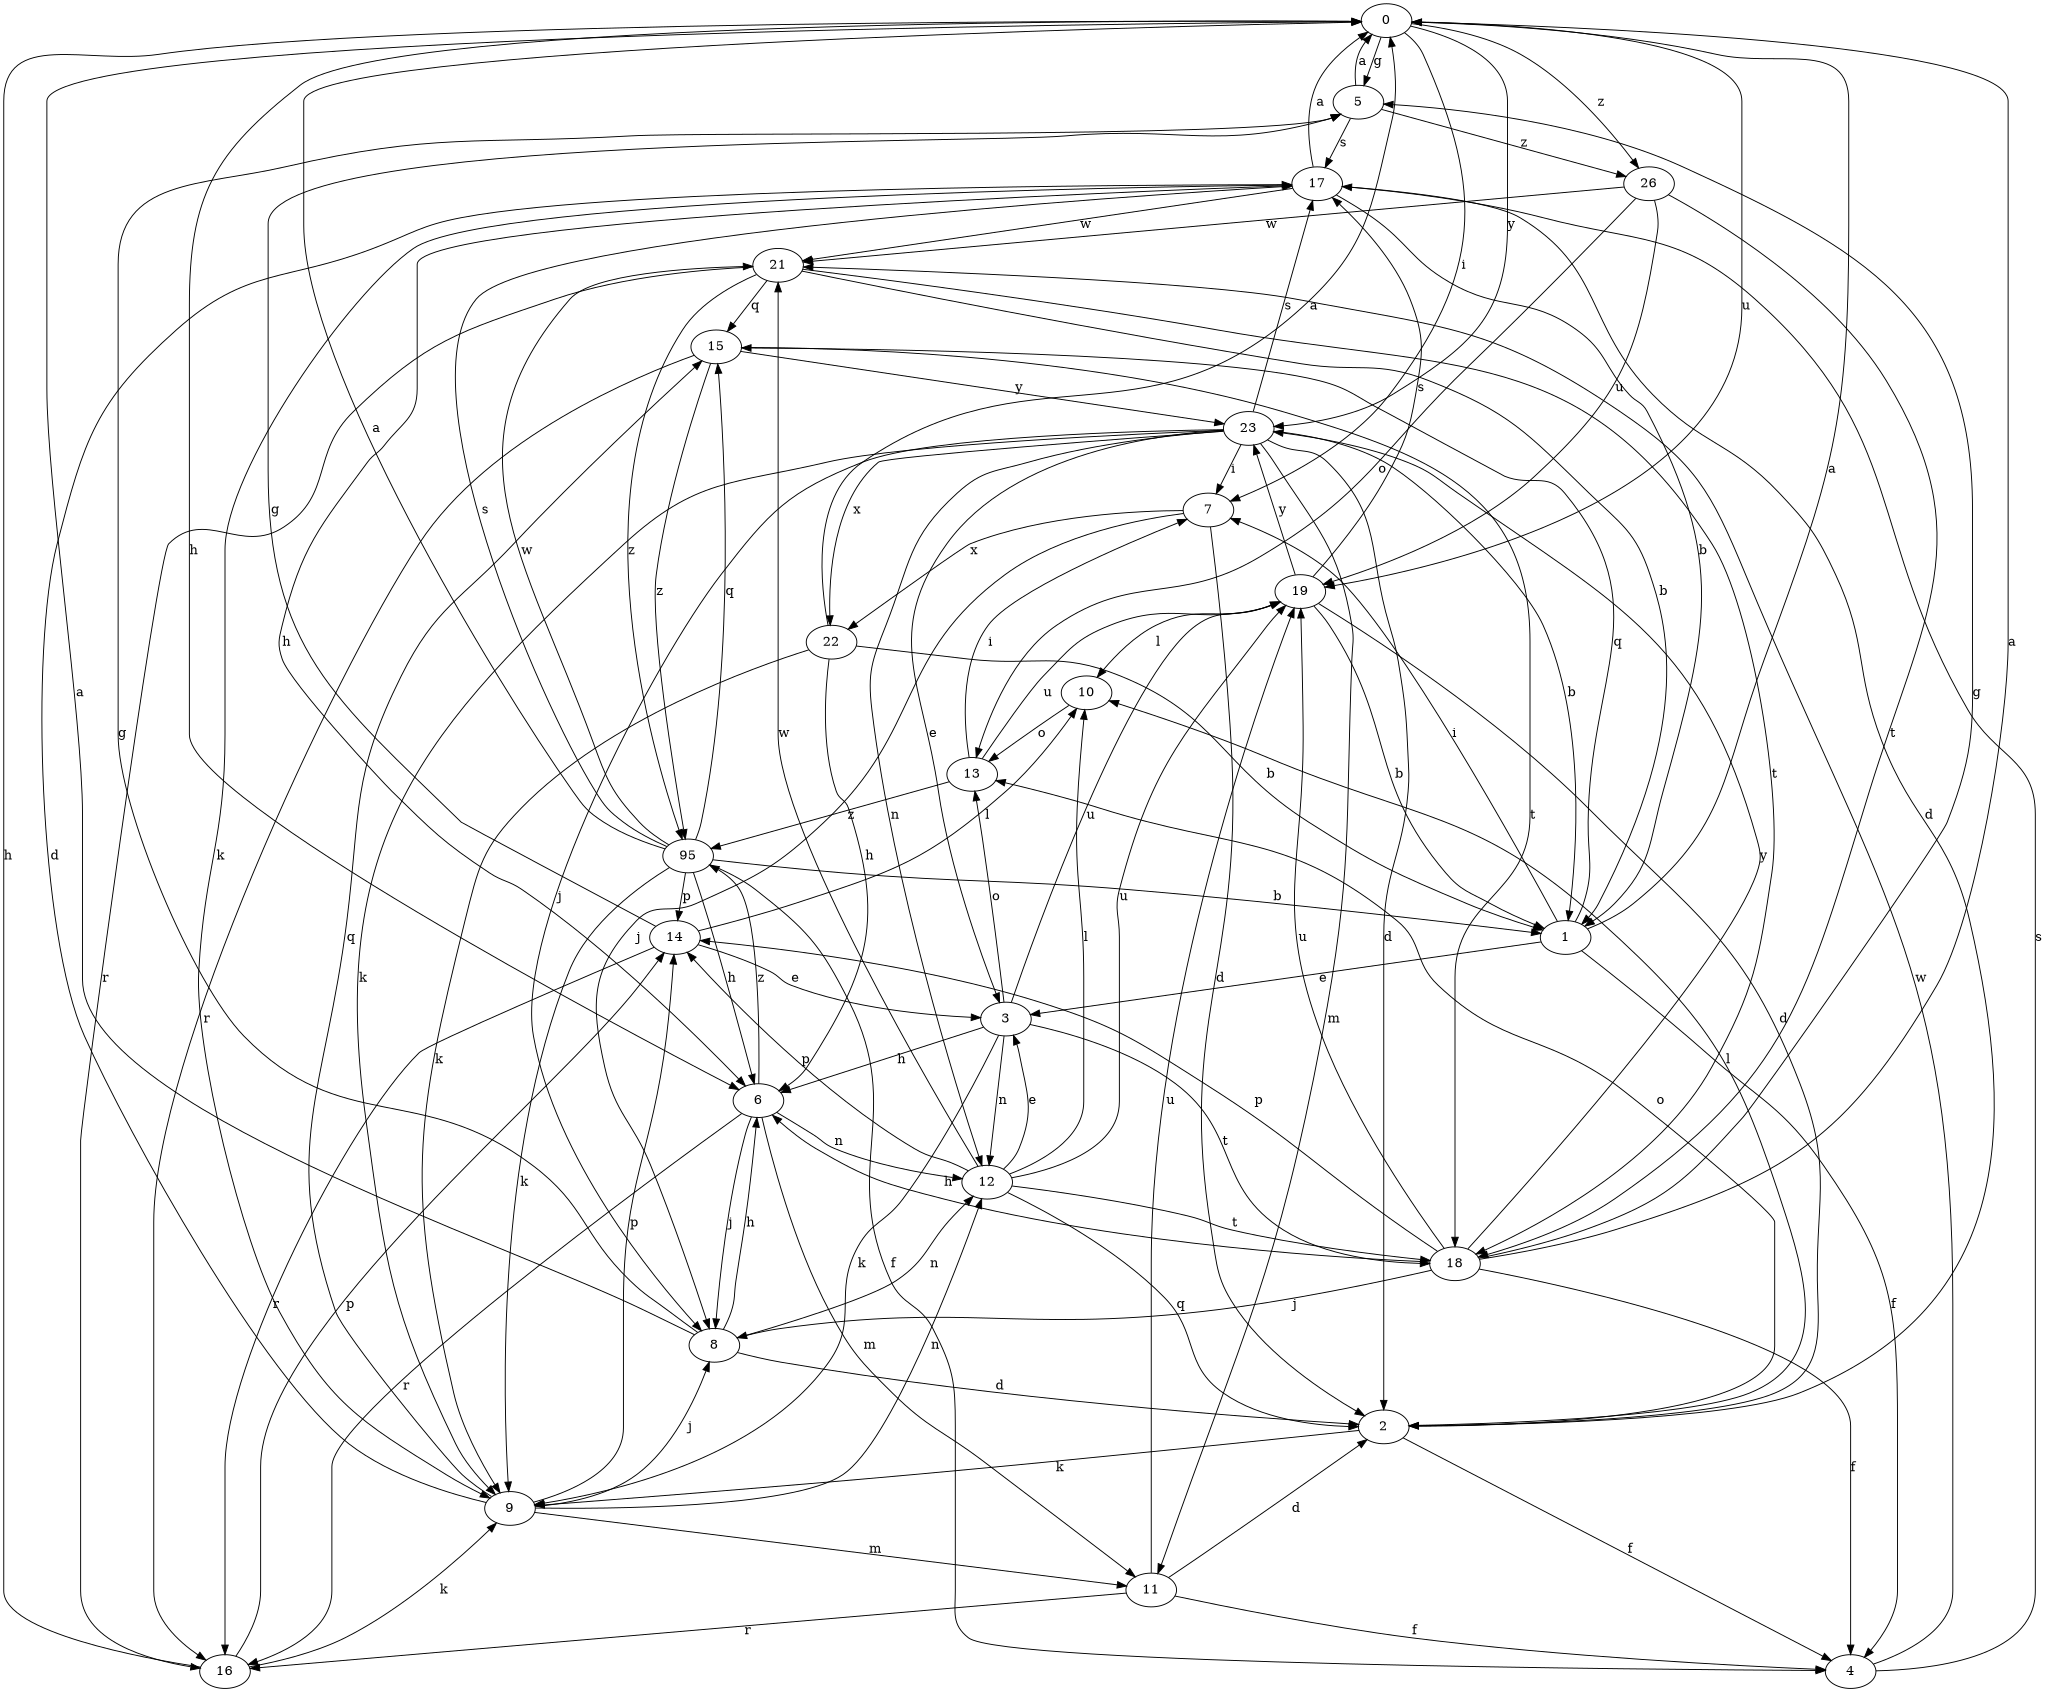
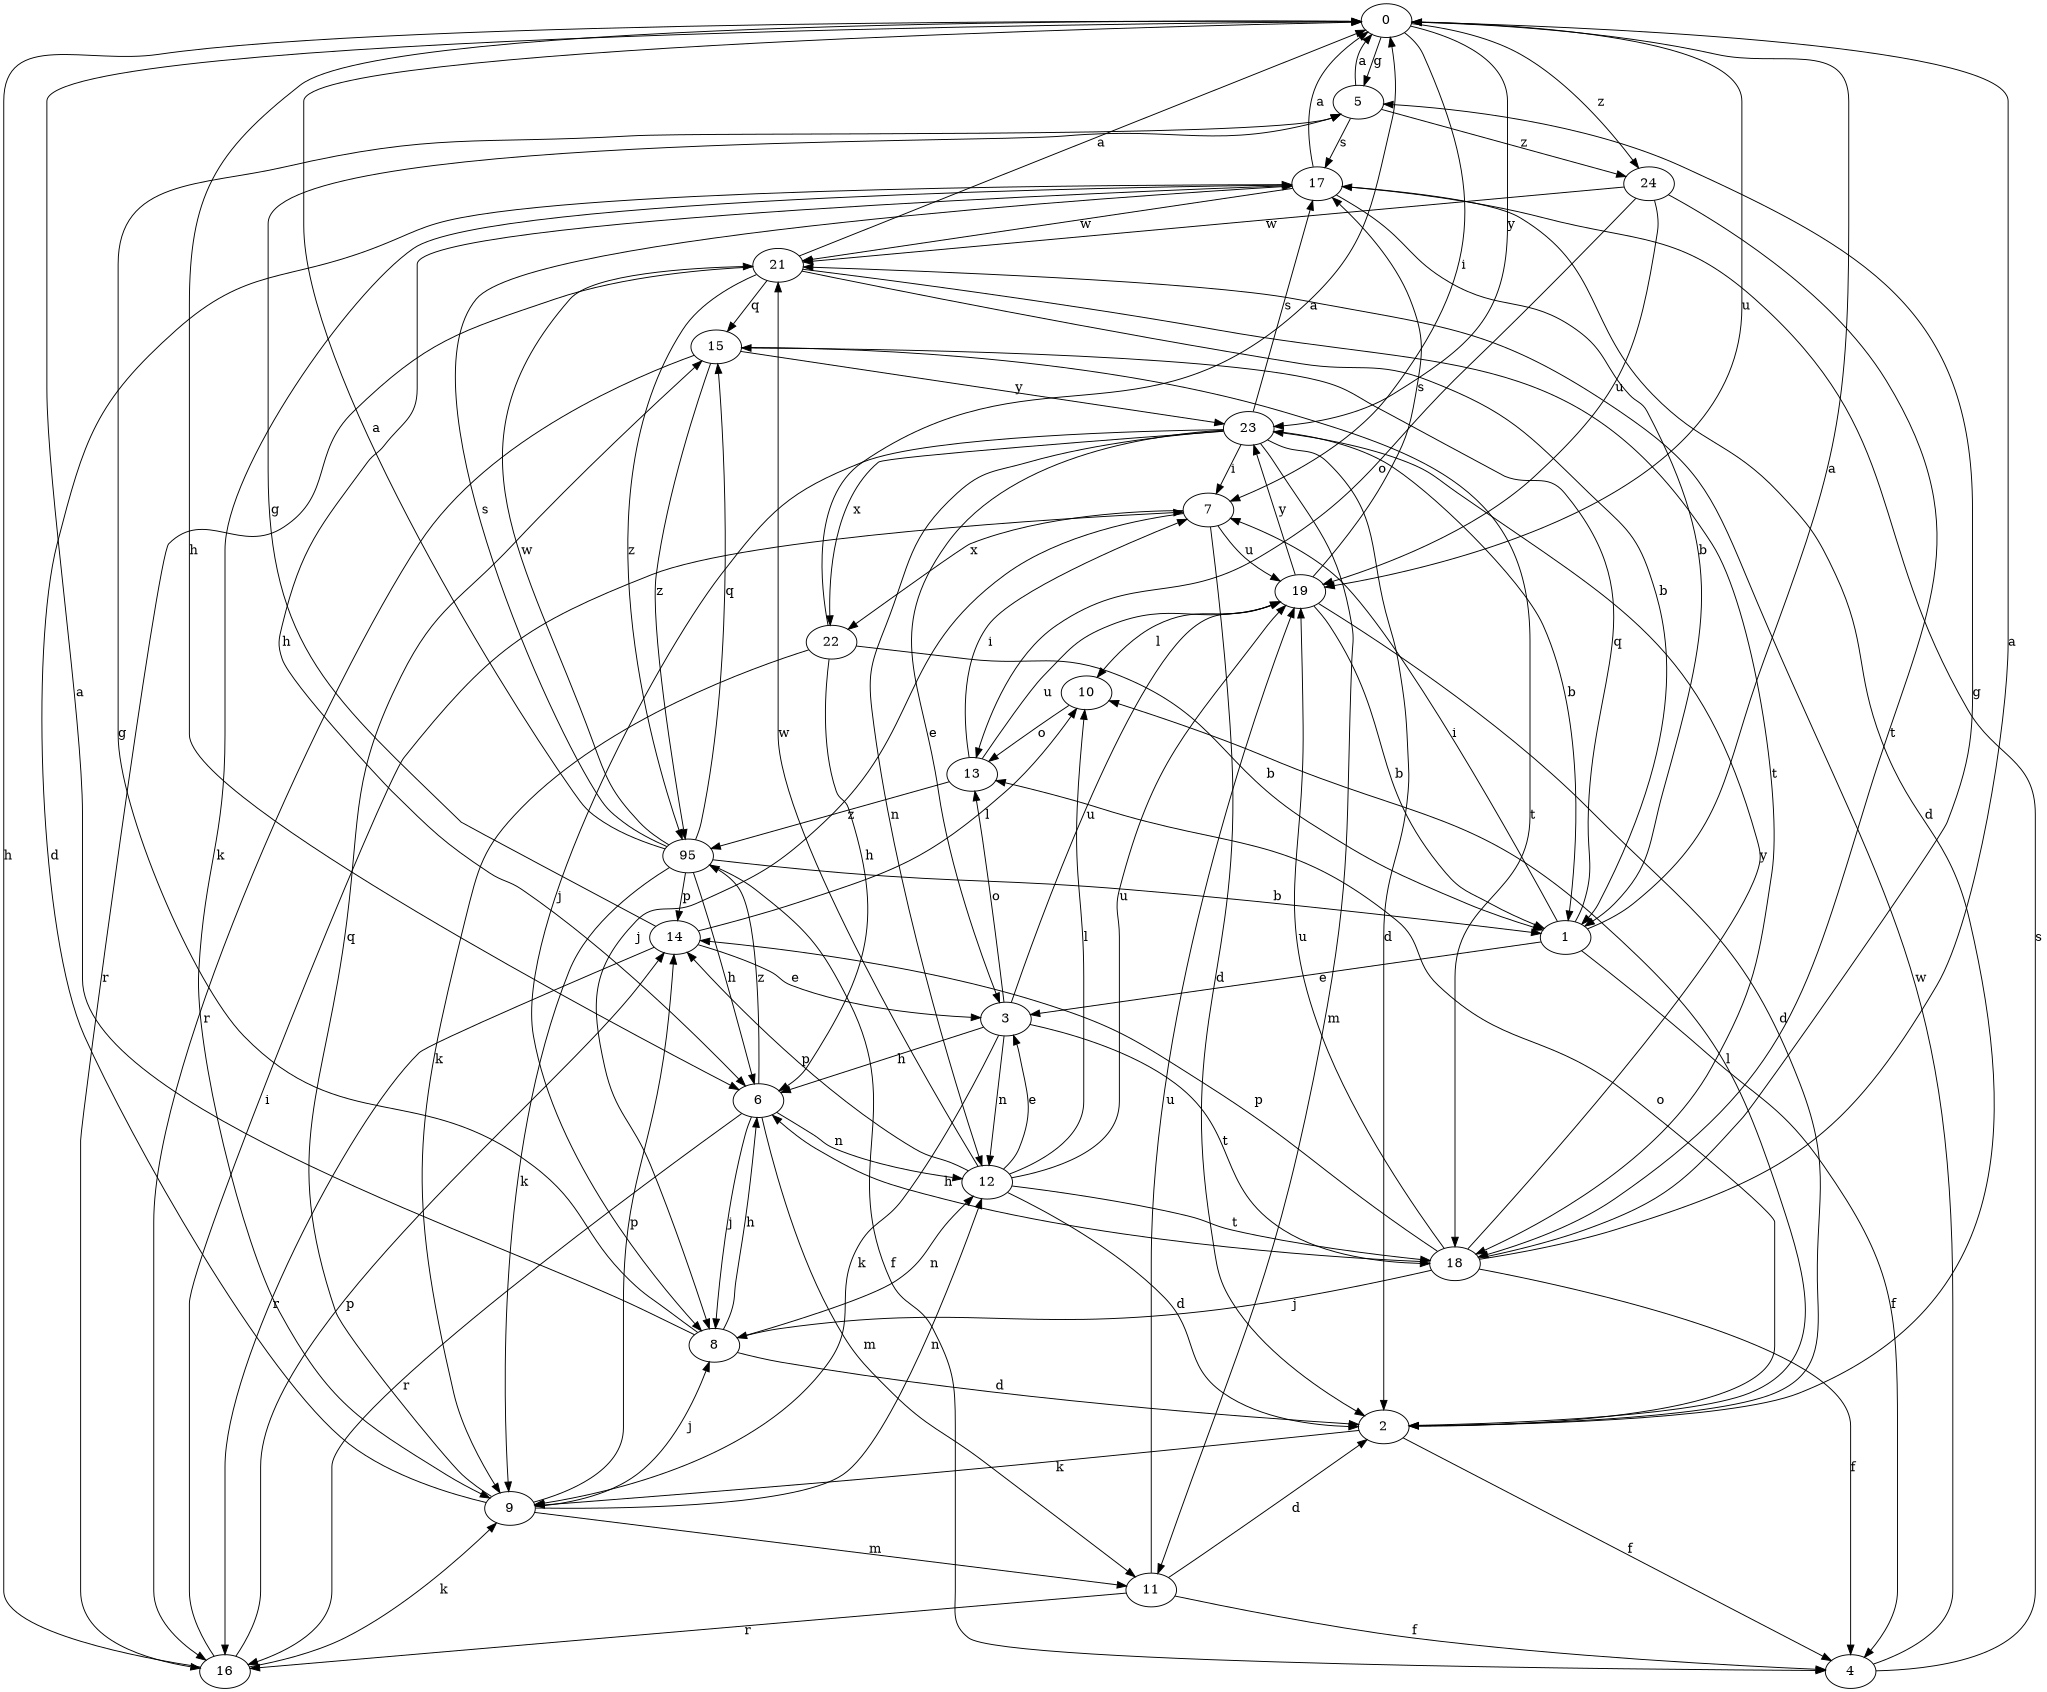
edge "21" -> "0": added, label "a"
node "26": label "26" -> "24"
edge "7" -> "19": added, label "u"
edge "23" -> "9": removed, label "k"
edge "16" -> "7": added, label "i"
edge "12" -> "2": label "q" -> "d"
